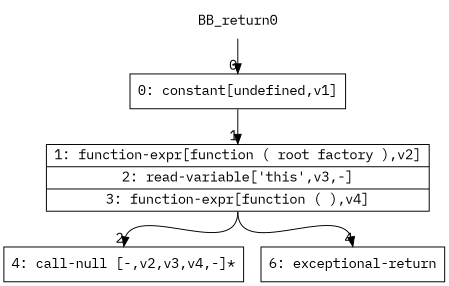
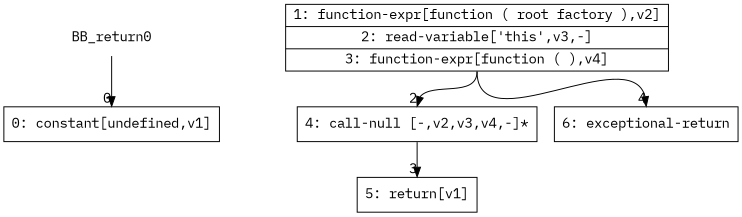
edge "0: constant[undefined,v1]" -> "1: function-expr[function ( root factory ),v2]": removed
node "5: return[v1]": added
